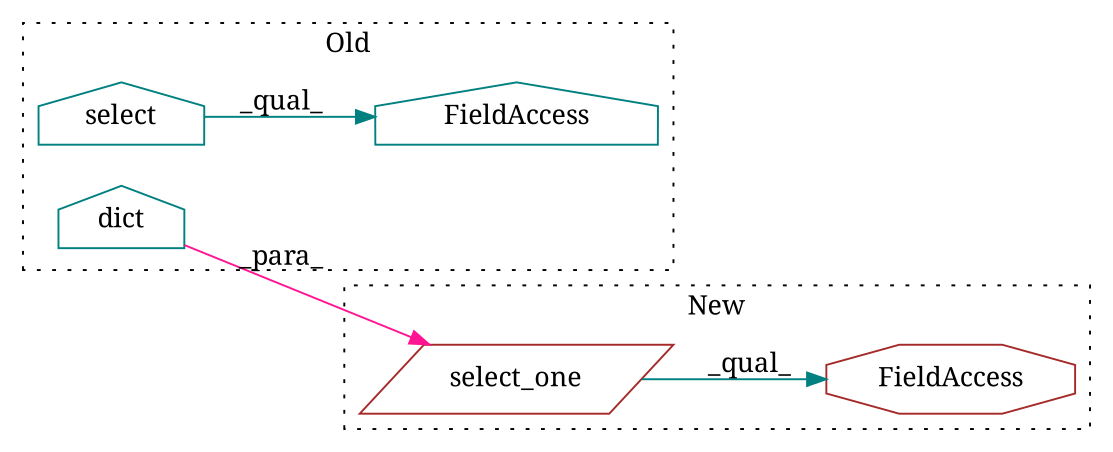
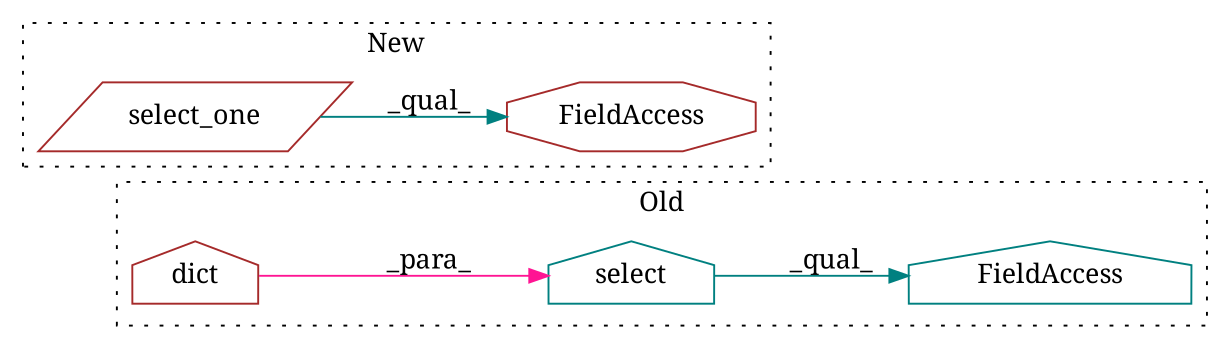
node "dict": color teal -> brown
edge "dict" -> "select_one": now "dict" -> "select"
